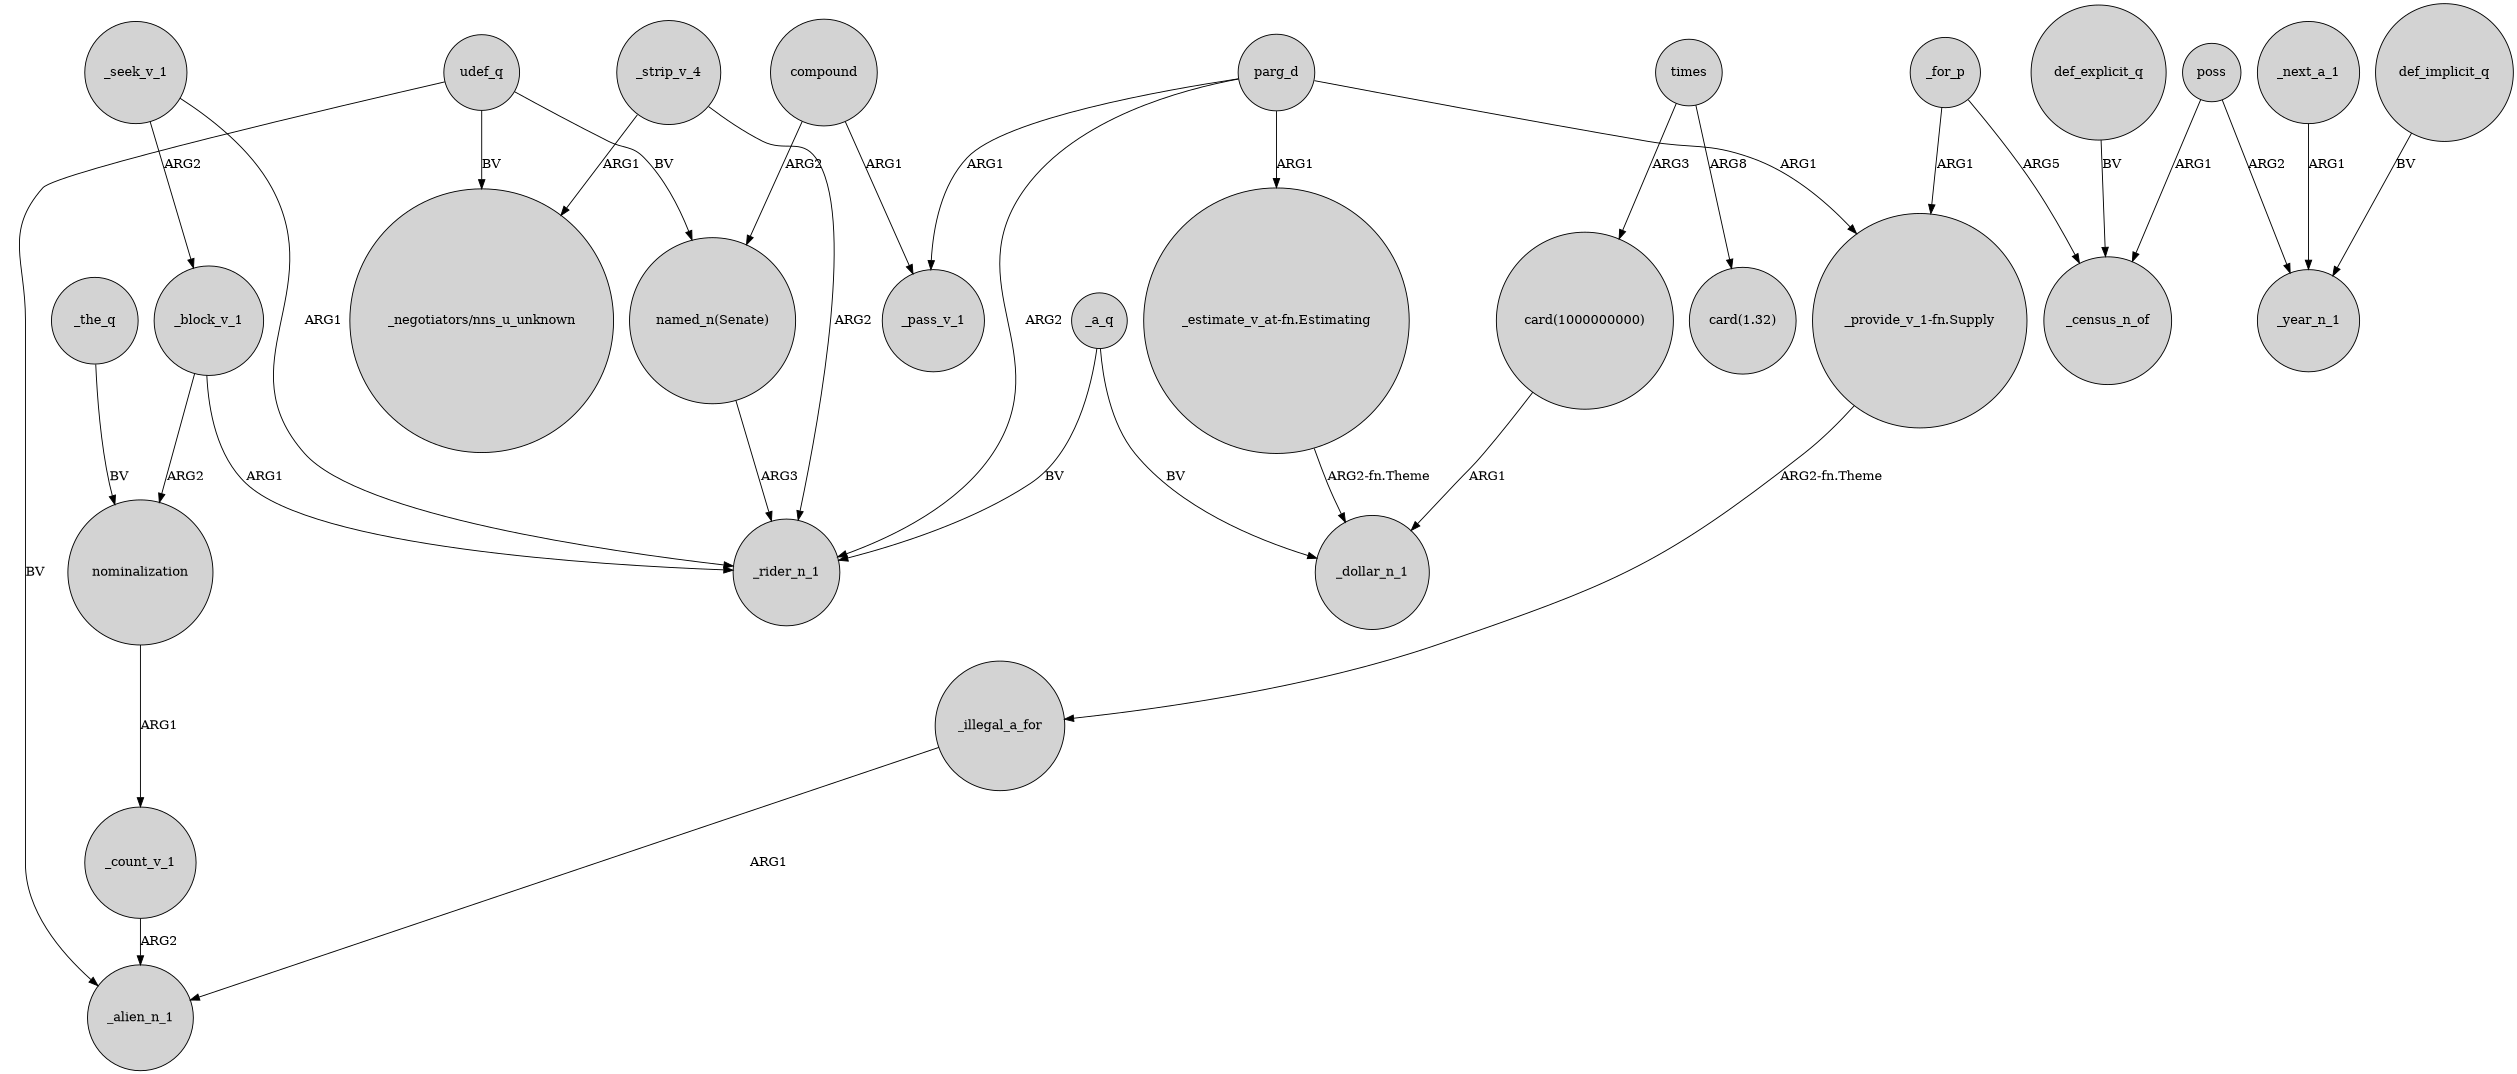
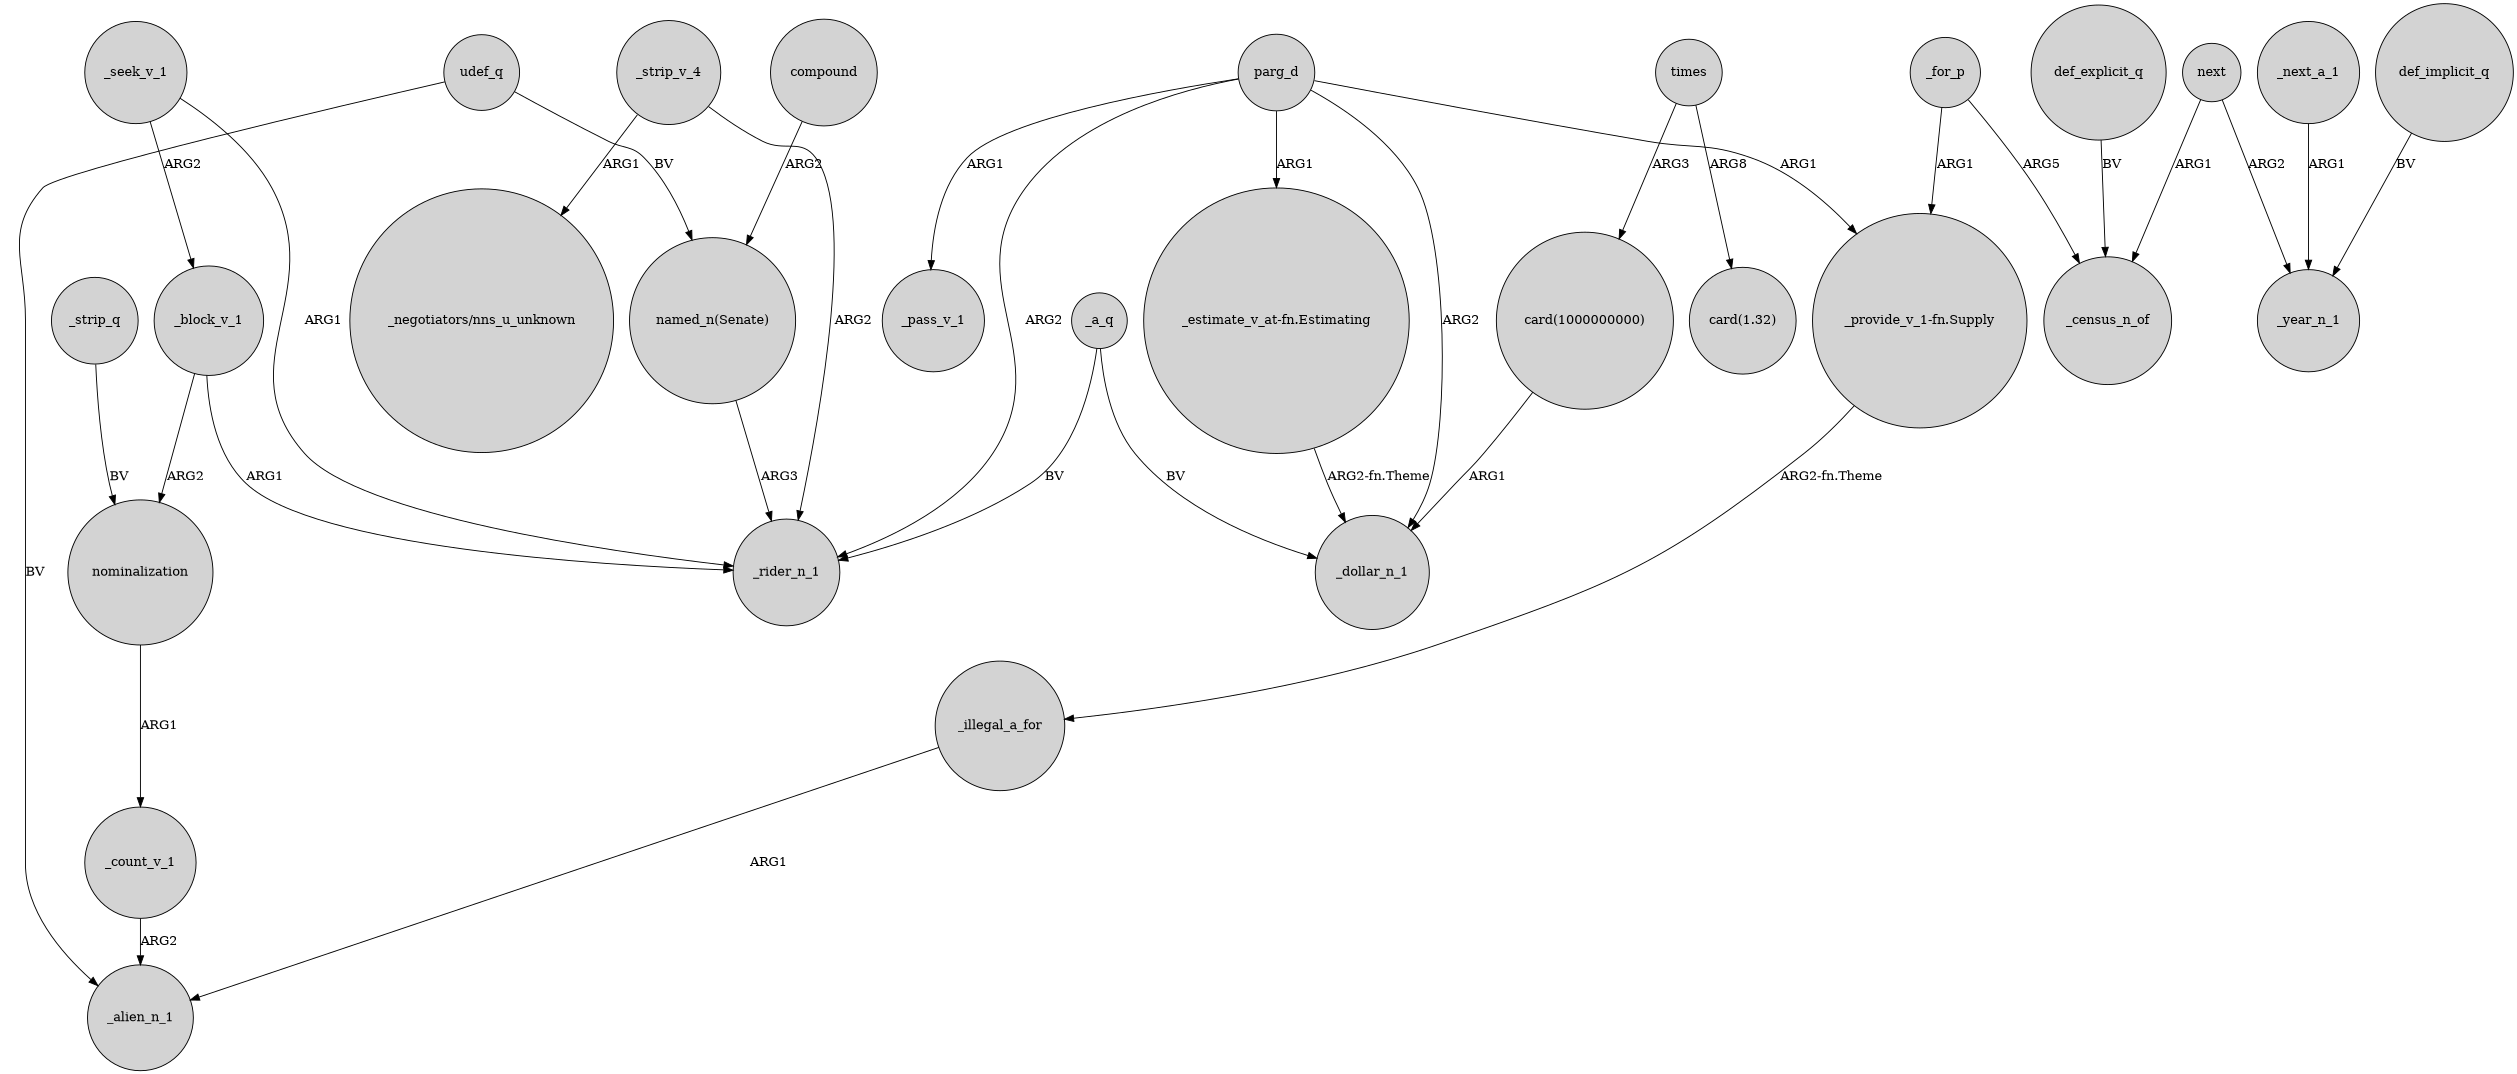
node "poss": label "poss" -> "next"
edge "udef_q" -> "_negotiators/nns_u_unknown": removed, label "BV"
edge "compound" -> "_pass_v_1": removed, label "ARG1"
edge "parg_d" -> "_dollar_n_1": added, label "ARG2"
node "_the_q": label "_the_q" -> "_strip_q"
